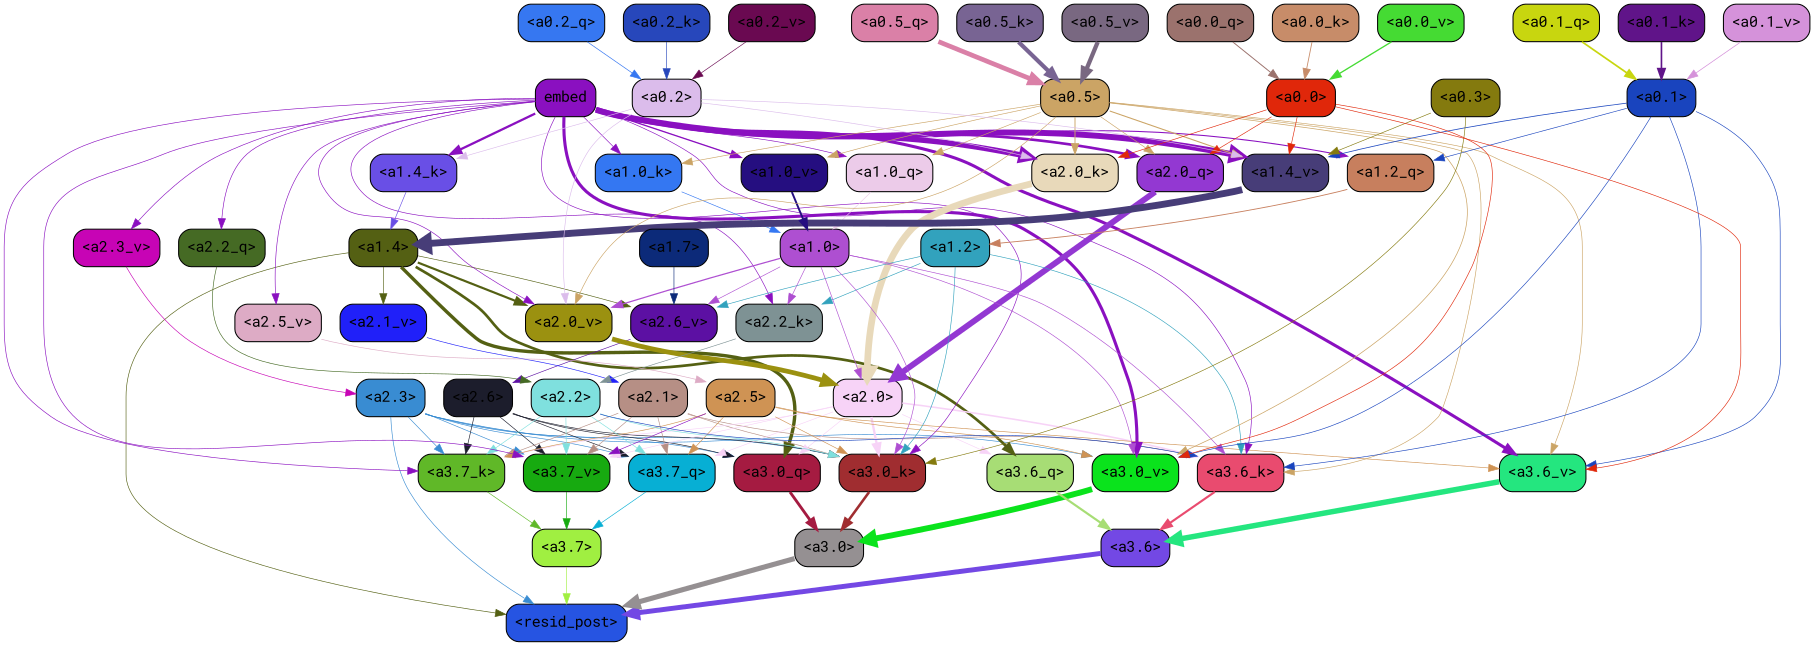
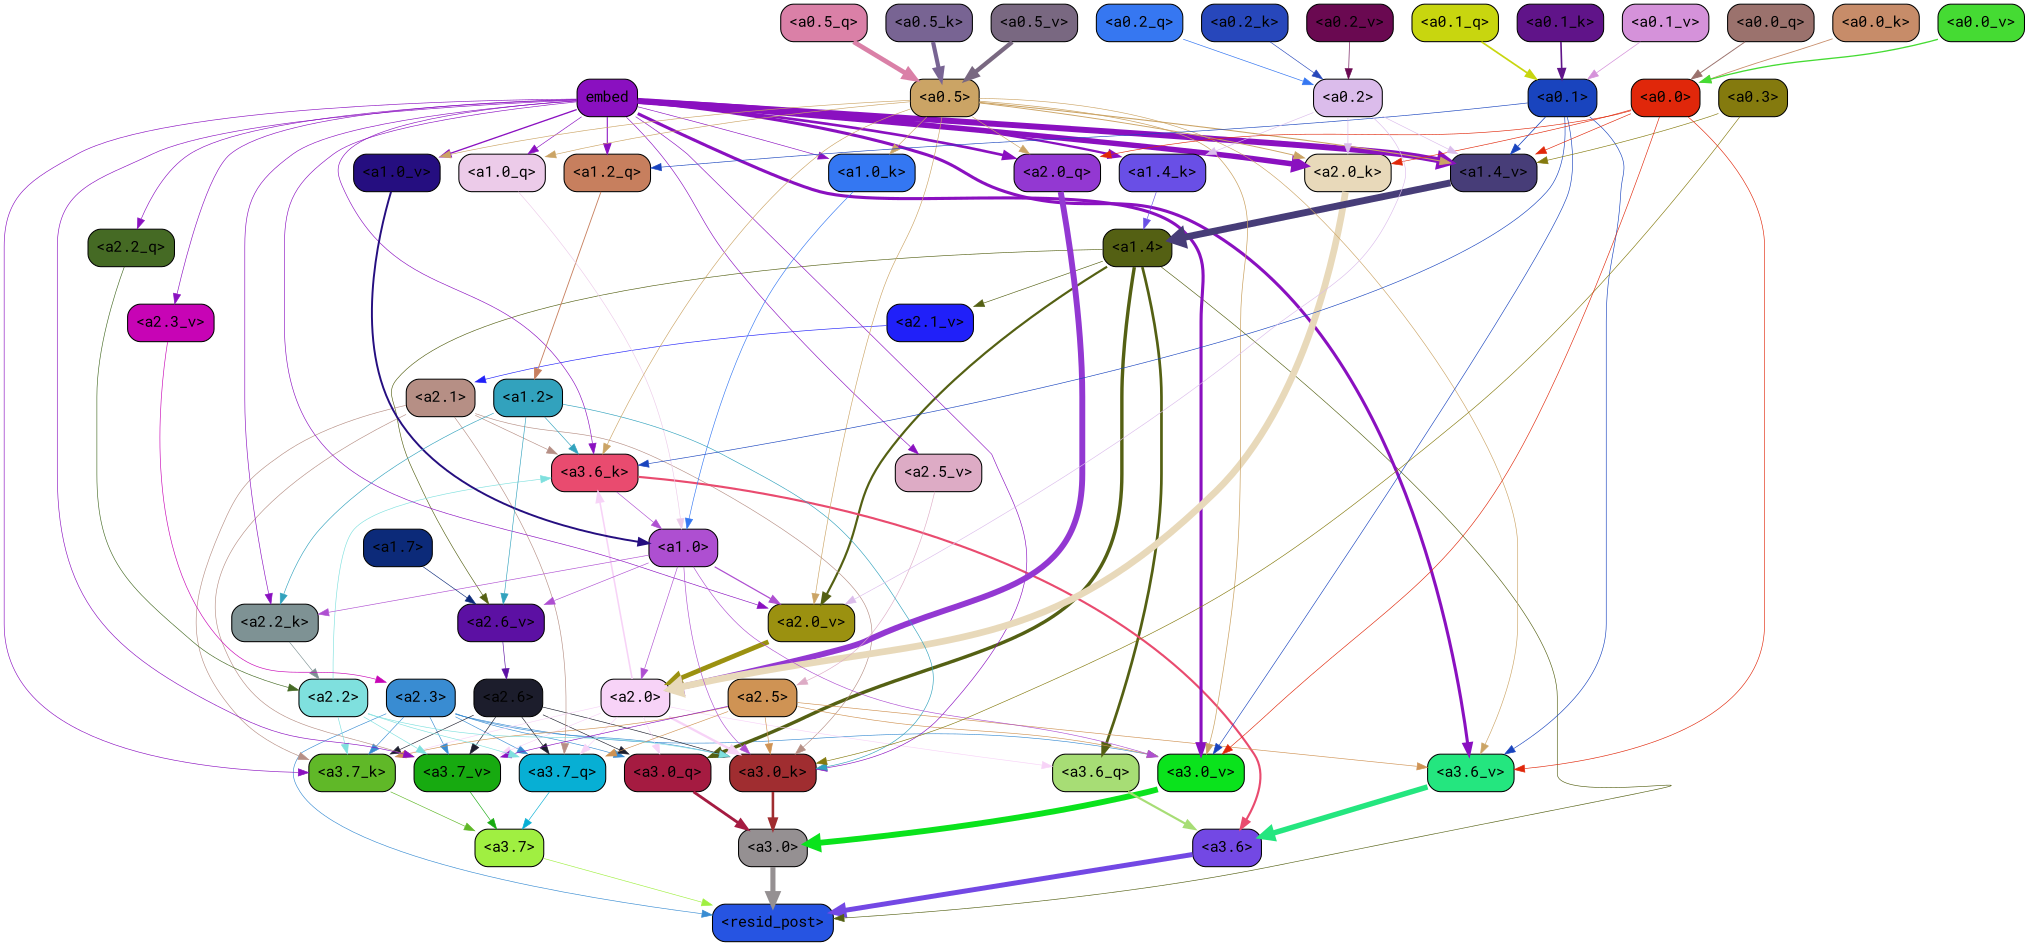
edge "<a1.0>" -> "<a3.6_k>": reversed
edge "<a2.2>" -> "<a3.6_k>": color #1944be -> #7fe0de
